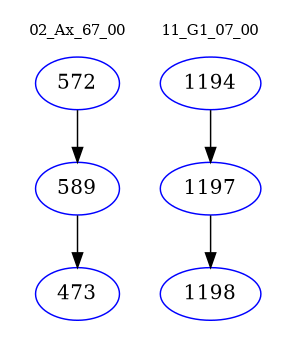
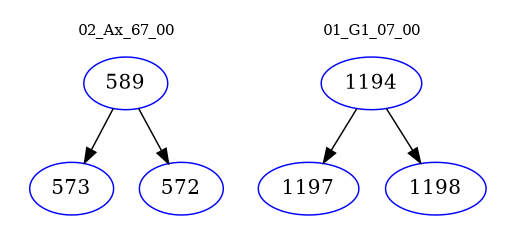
cluster "11_G1_07_00": label "11_G1_07_00" -> "01_G1_07_00"
edge "572" -> "589": reversed
edge "1197" -> "1198": now "1194" -> "1198"
node "473": label "473" -> "573"
